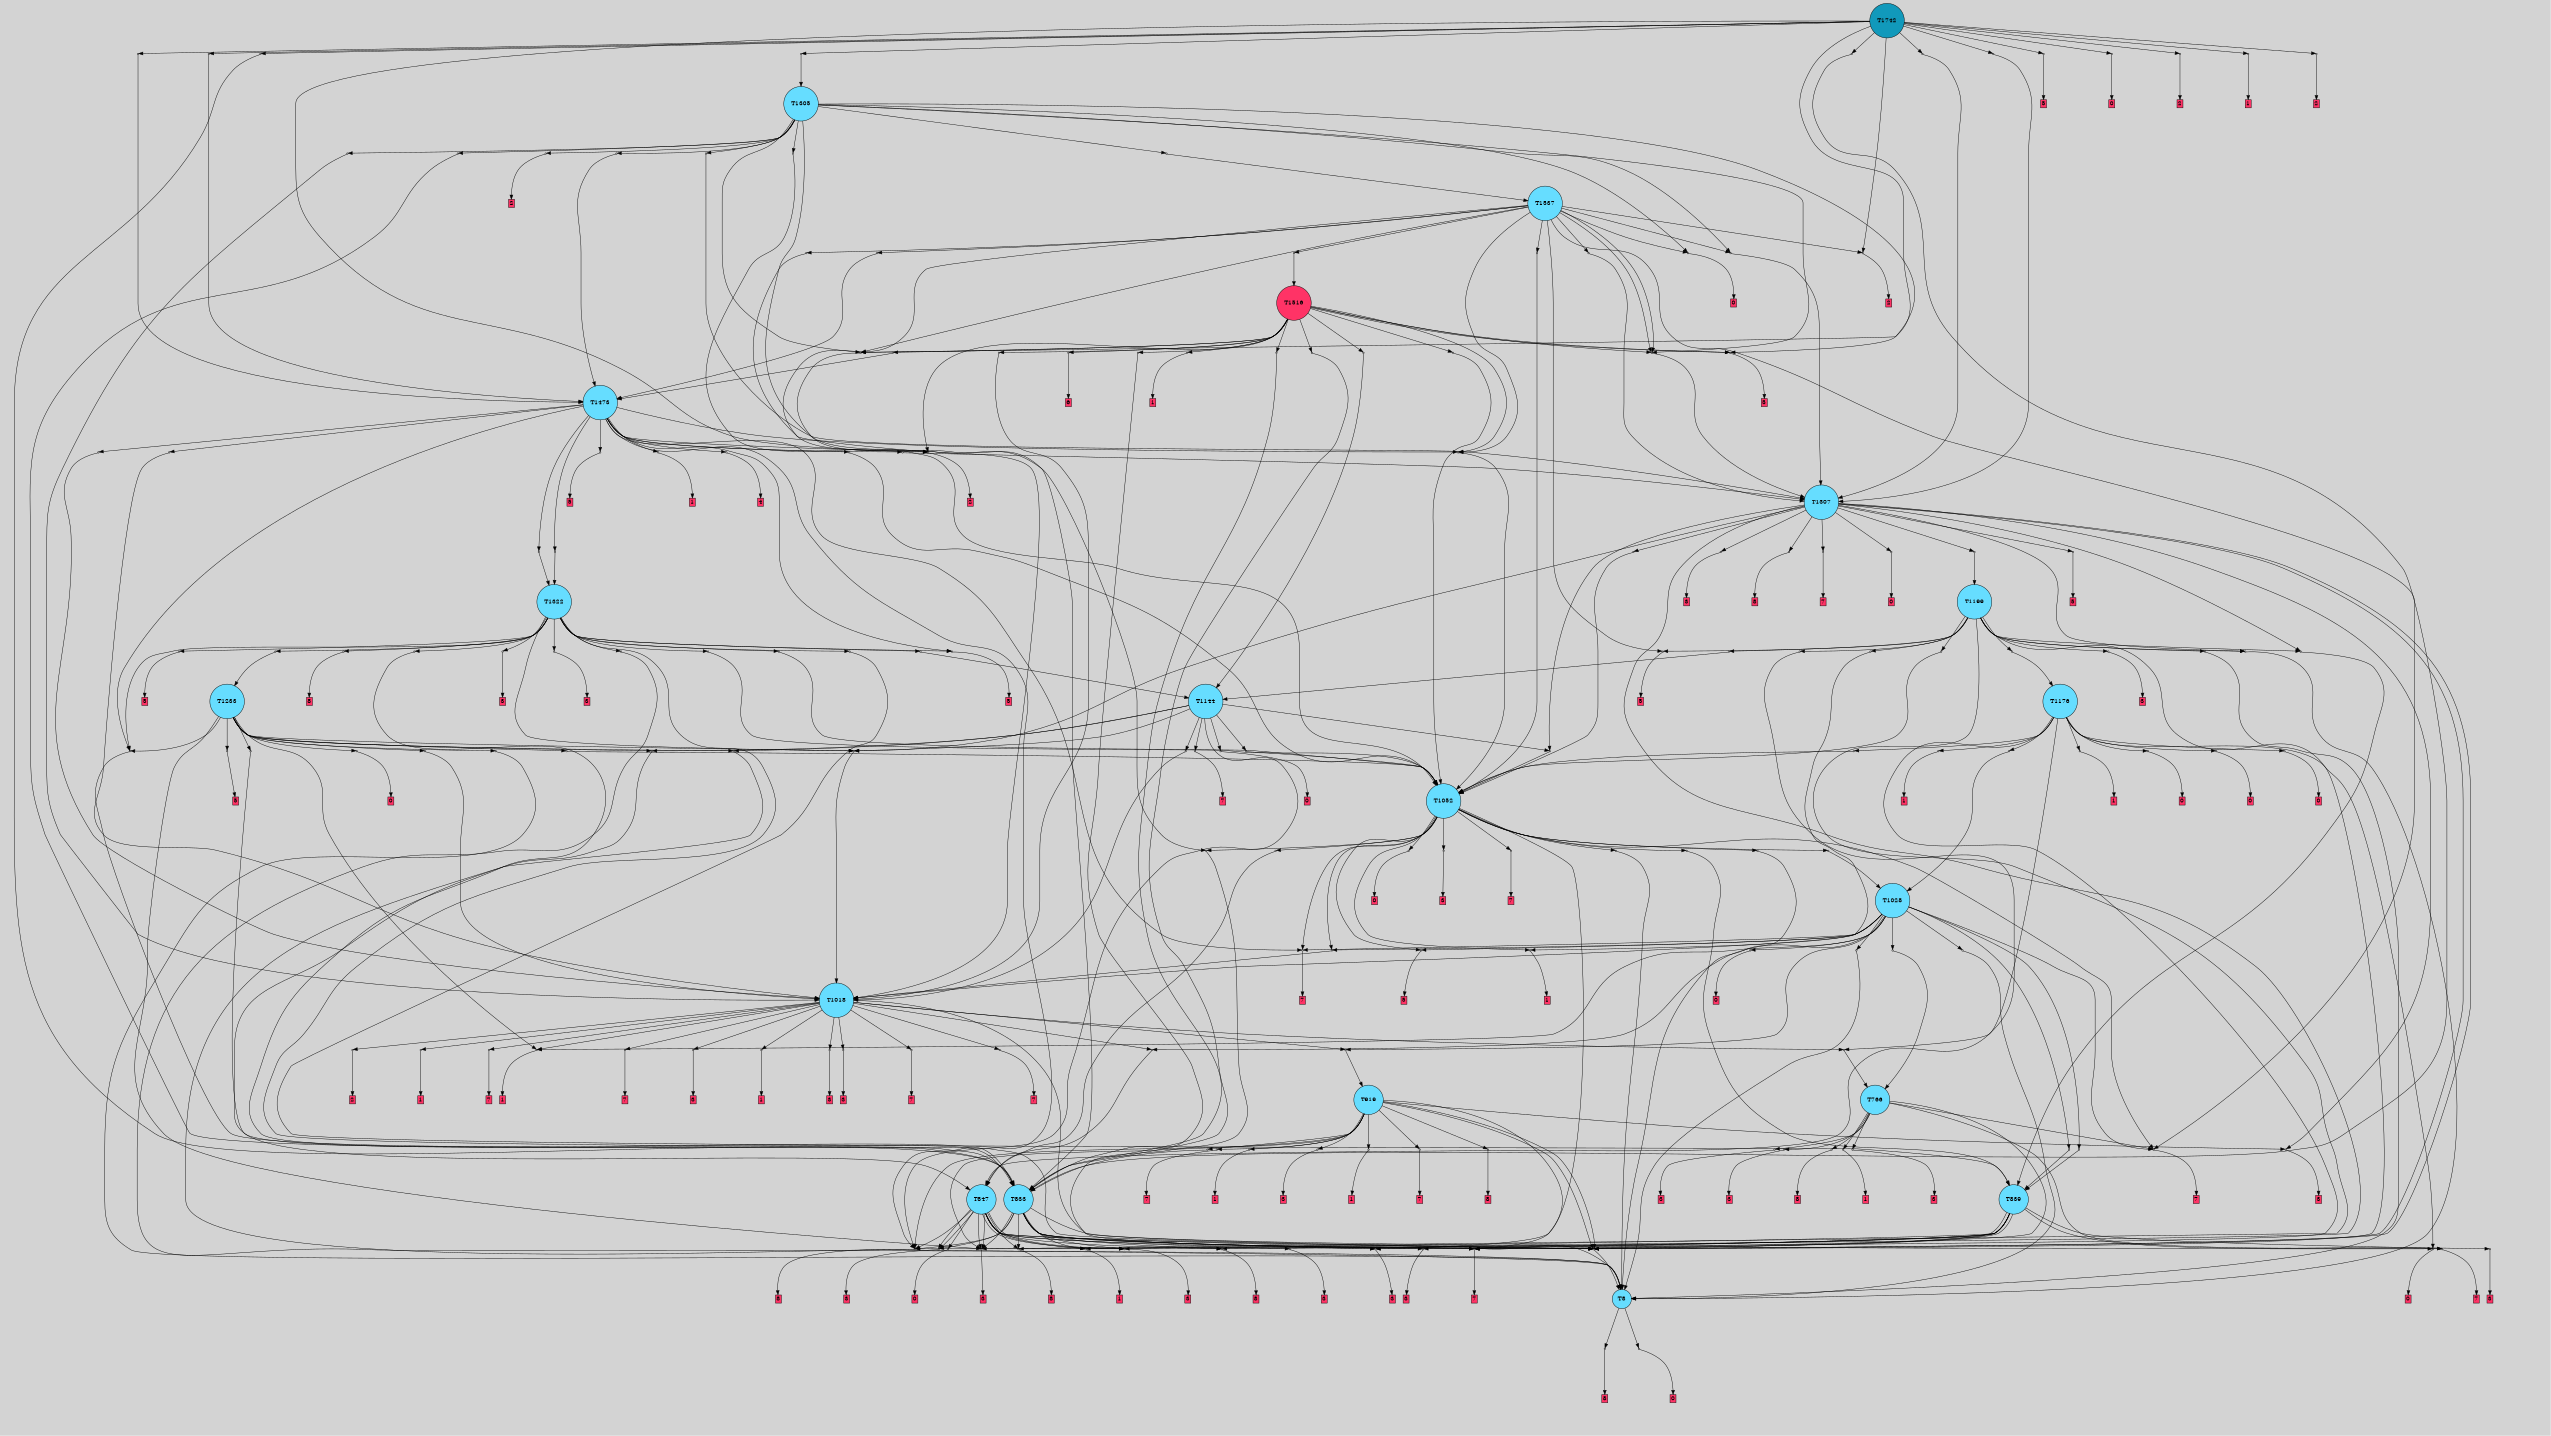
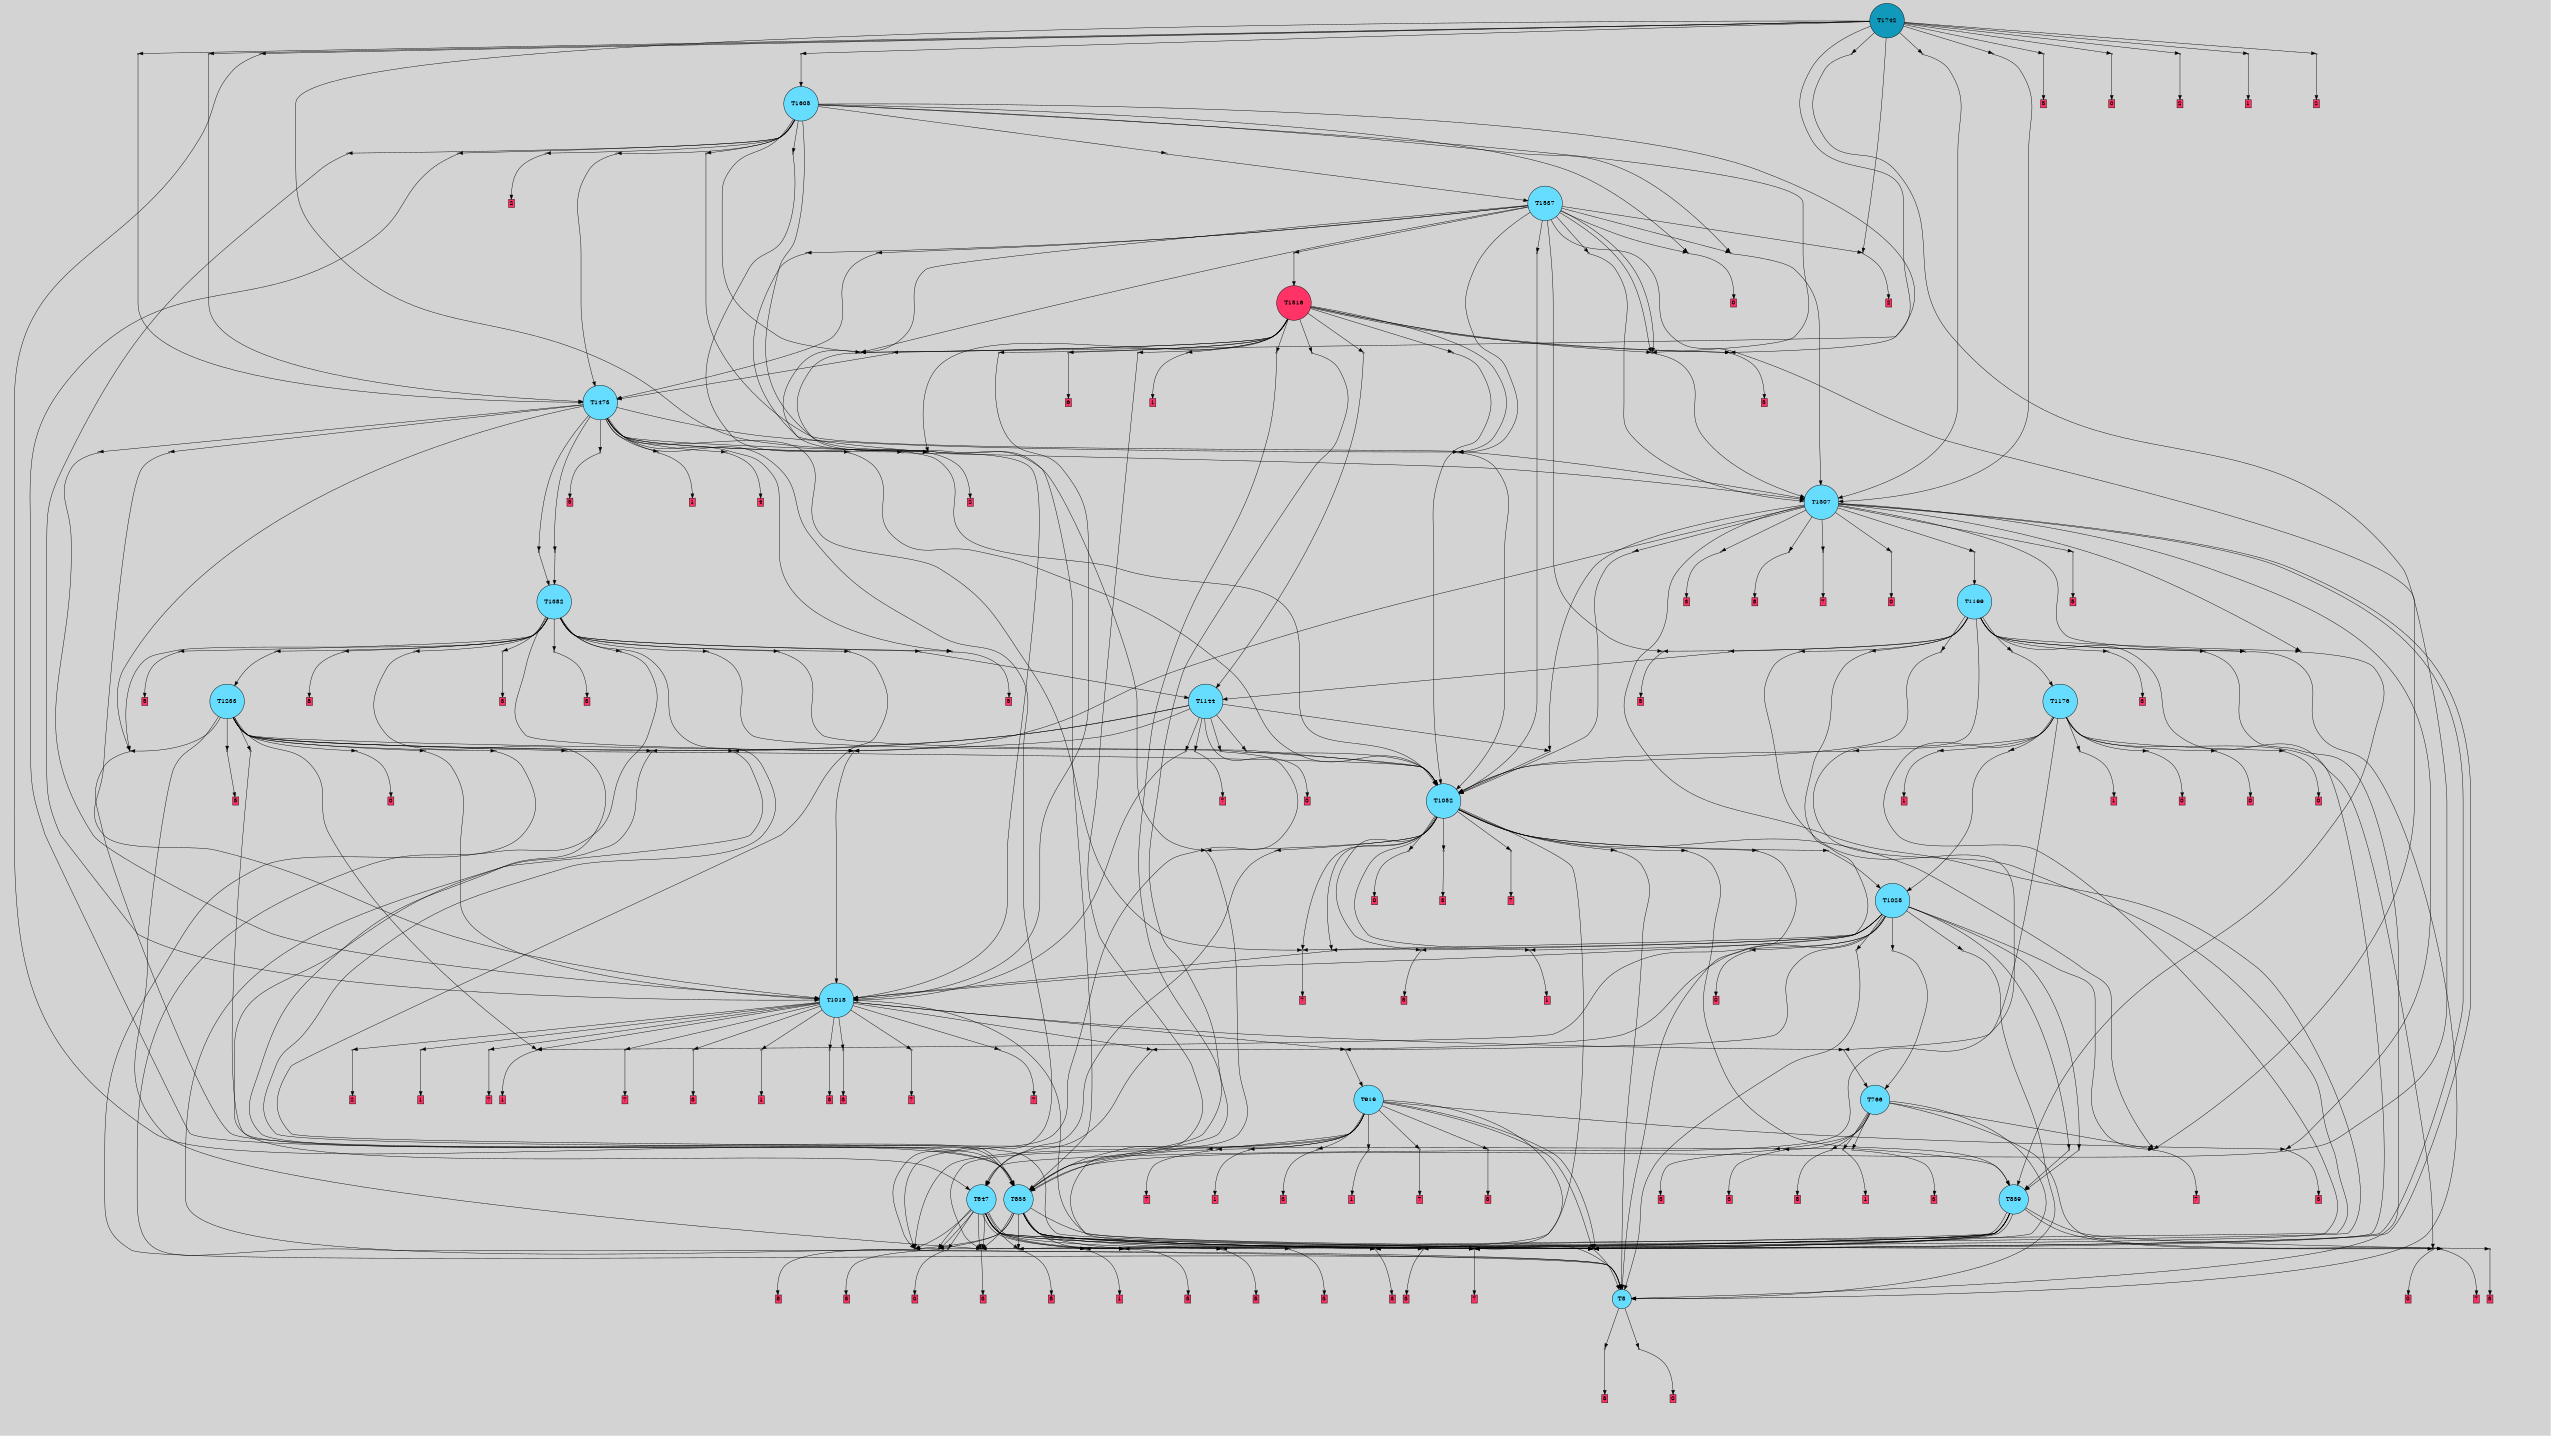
node "T1305": label "T1305" -> "T1605"
node "T1322": label "T1322" -> "T1382"
